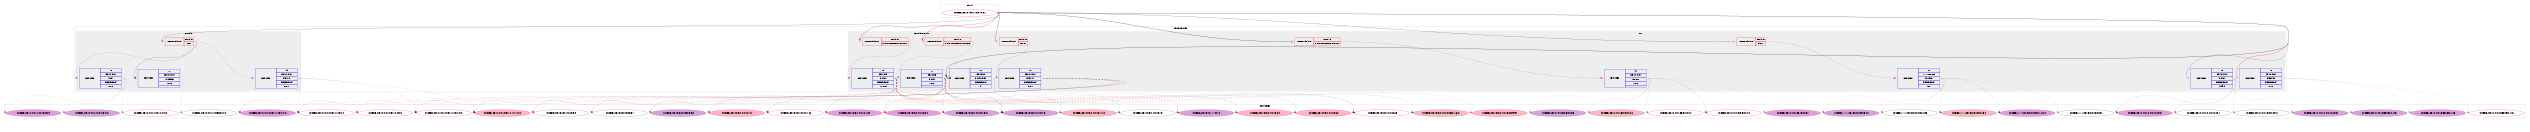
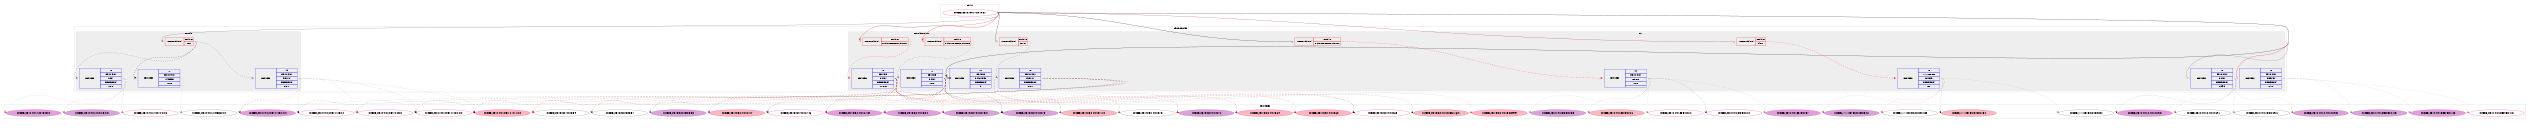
node "portage://dev-lang/www-3.7.2": label "portage://dev-lang/www-3.7.2" -> "portage://dev-lang/python-3.7.2"
node "portage://www-servers/tornado-4.4.2-r1": removed
